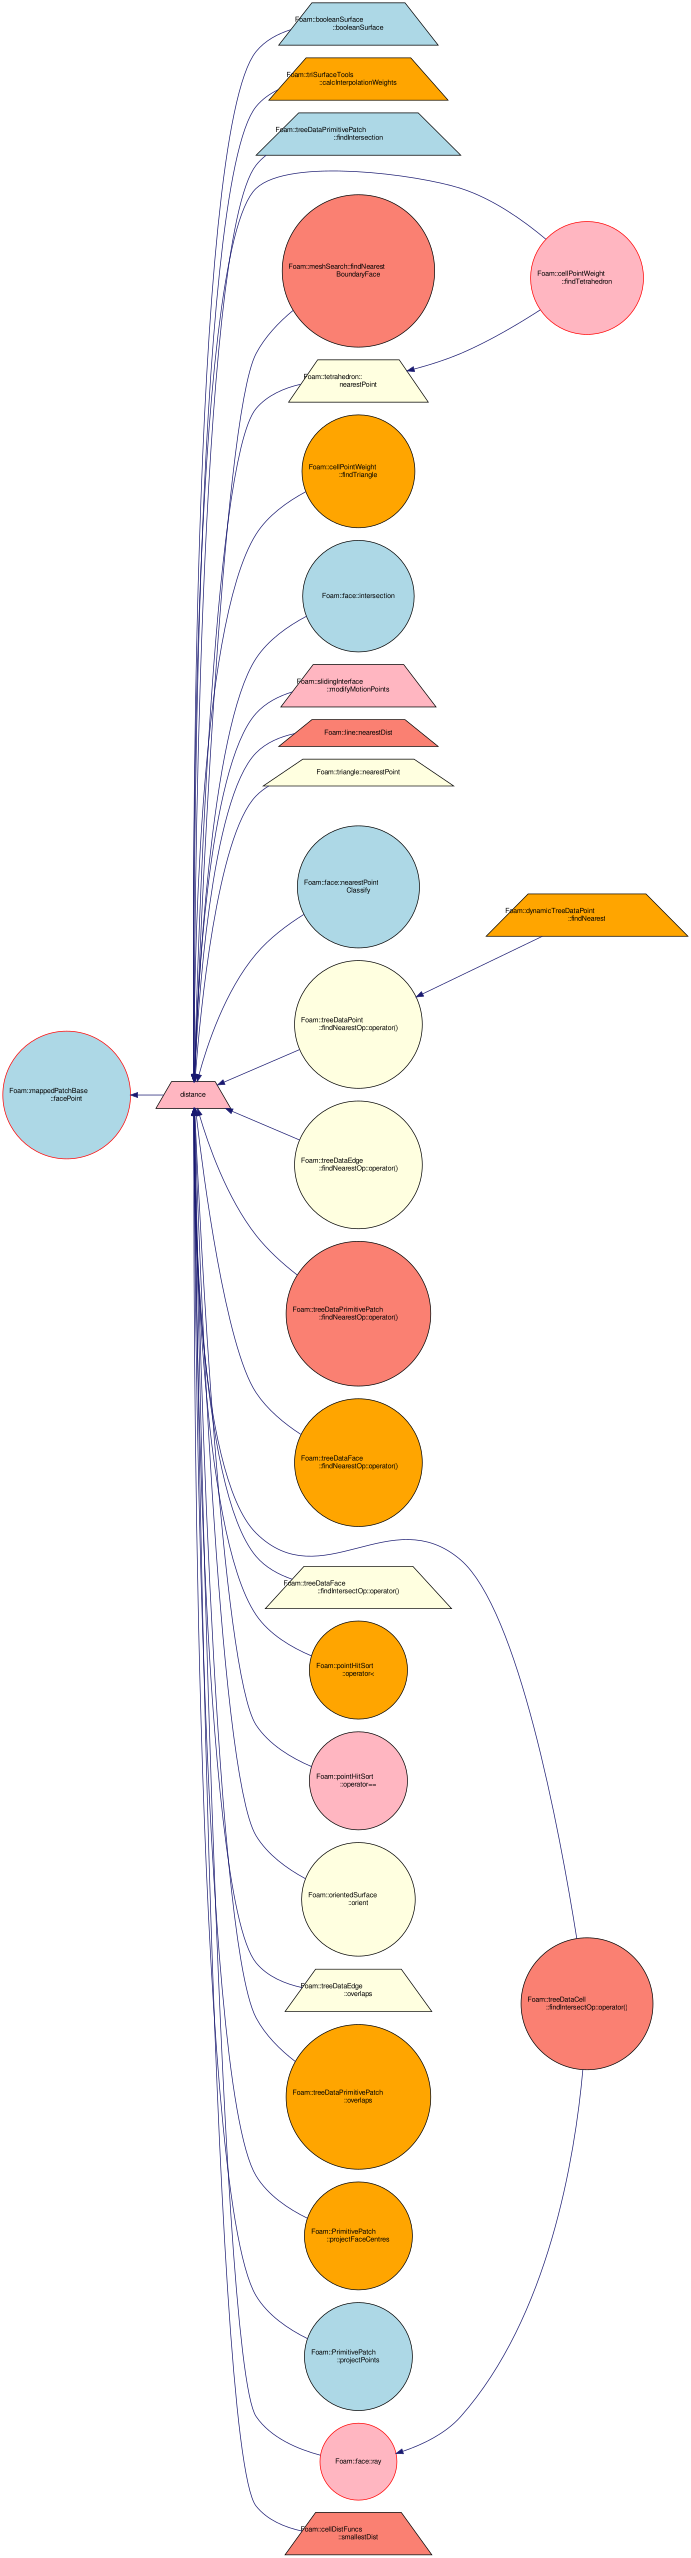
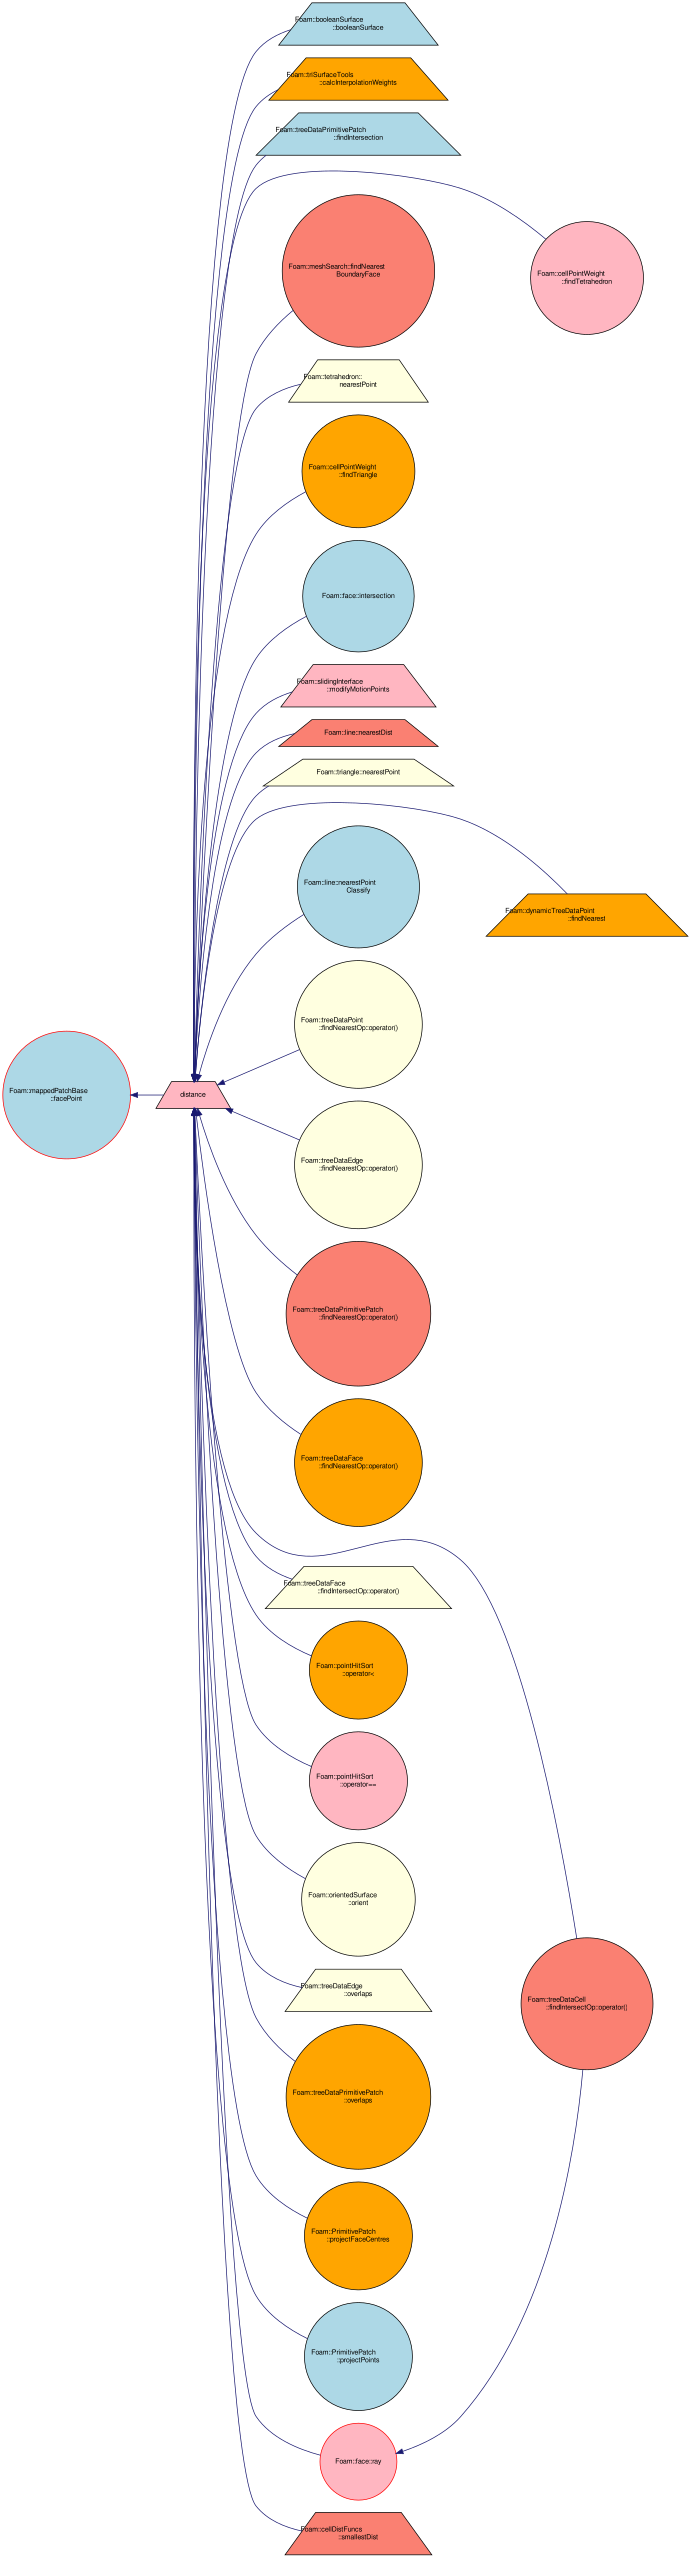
node "Foam::cellPointWeight ::findTetrahedron": color red -> black
edge "Foam::cellPointWeight ::findTetrahedron" -> "Foam::tetrahedron:: nearestPoint": removed
node "Foam::face::nearestPoint Classify": label "Foam::face::nearestPoint Classify" -> "Foam::line::nearestPoint Classify"
edge "Foam::dynamicTreeDataPoint ::findNearest" -> "Foam::treeDataPoint ::findNearestOp::operator()": now "Foam::dynamicTreeDataPoint ::findNearest" -> "distance"
